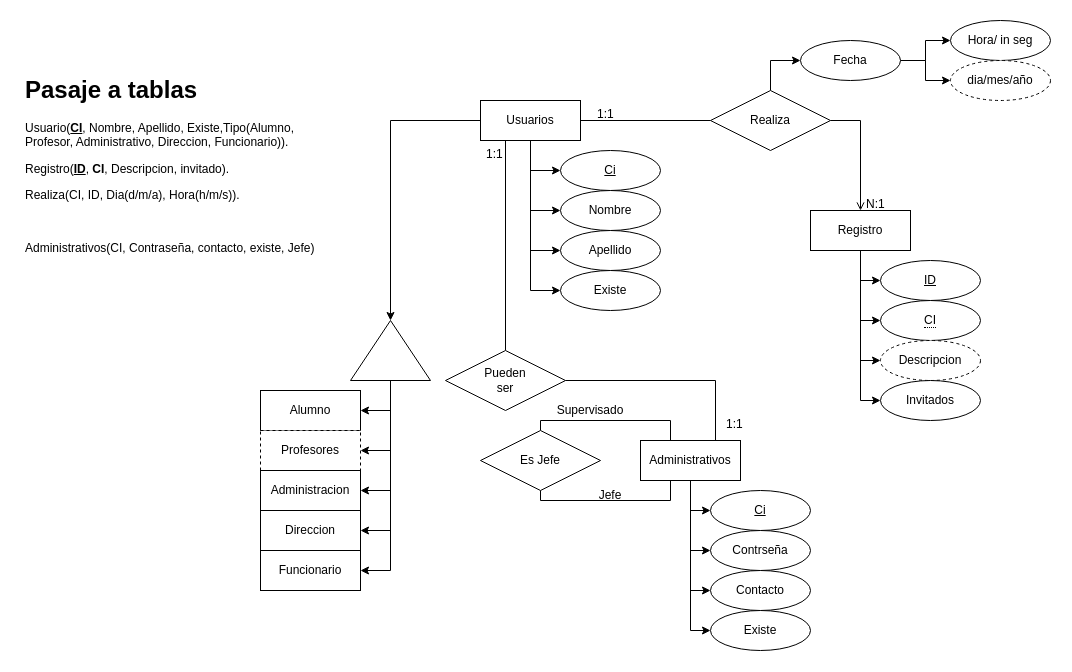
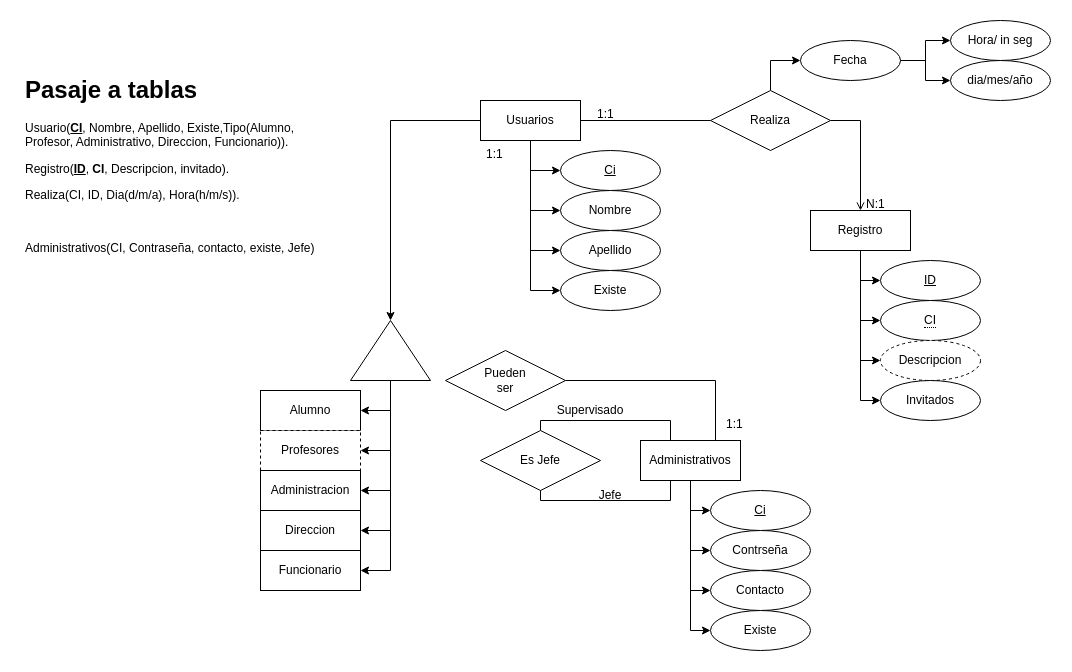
node "dia/mes/año": style dashed -> solid
edge "Usuarios" -- "Pueden ser": removed
